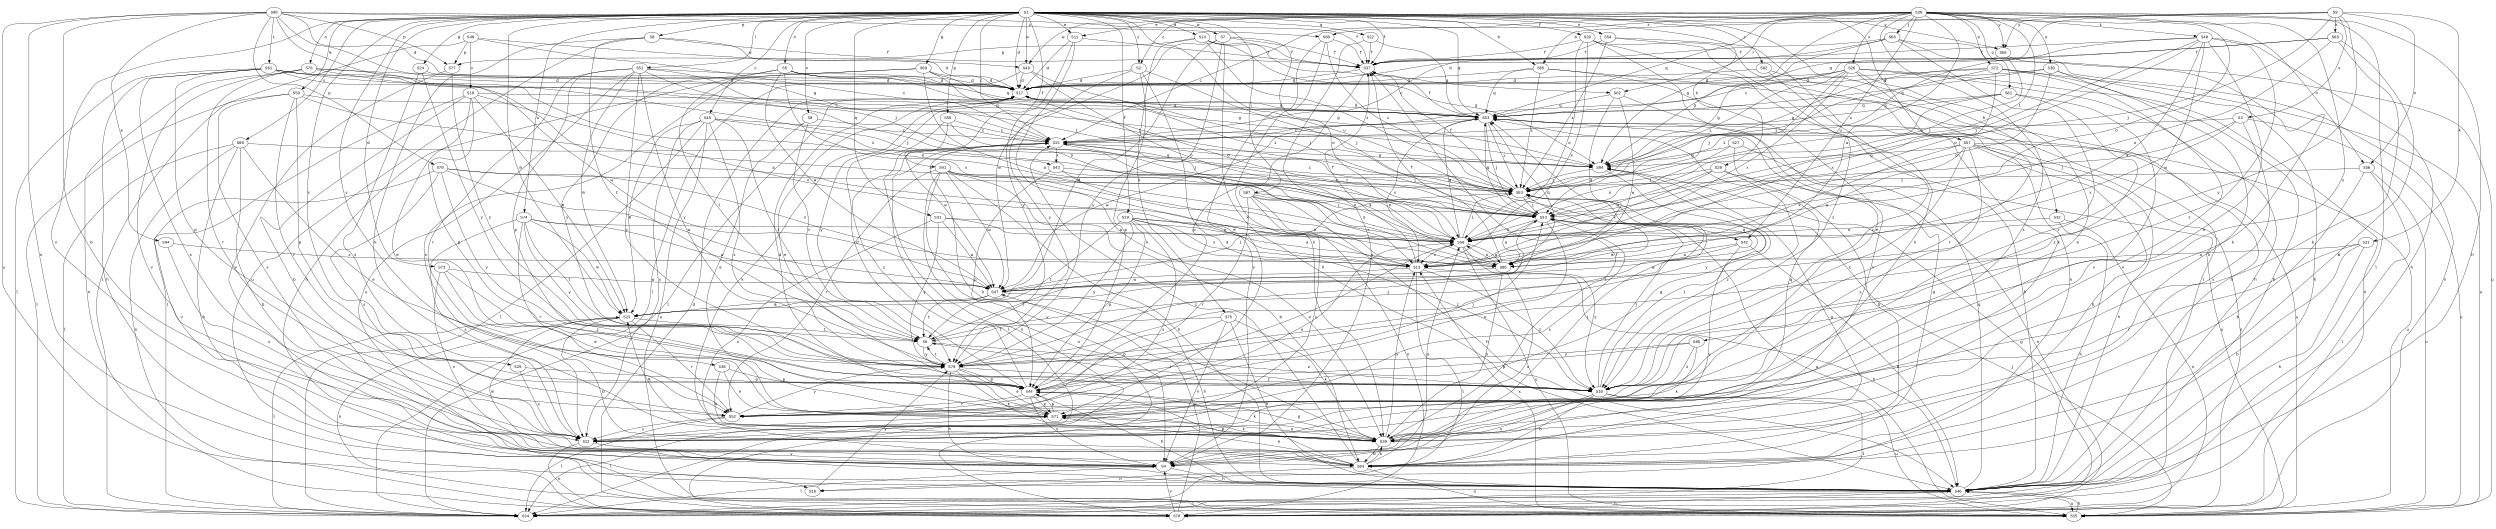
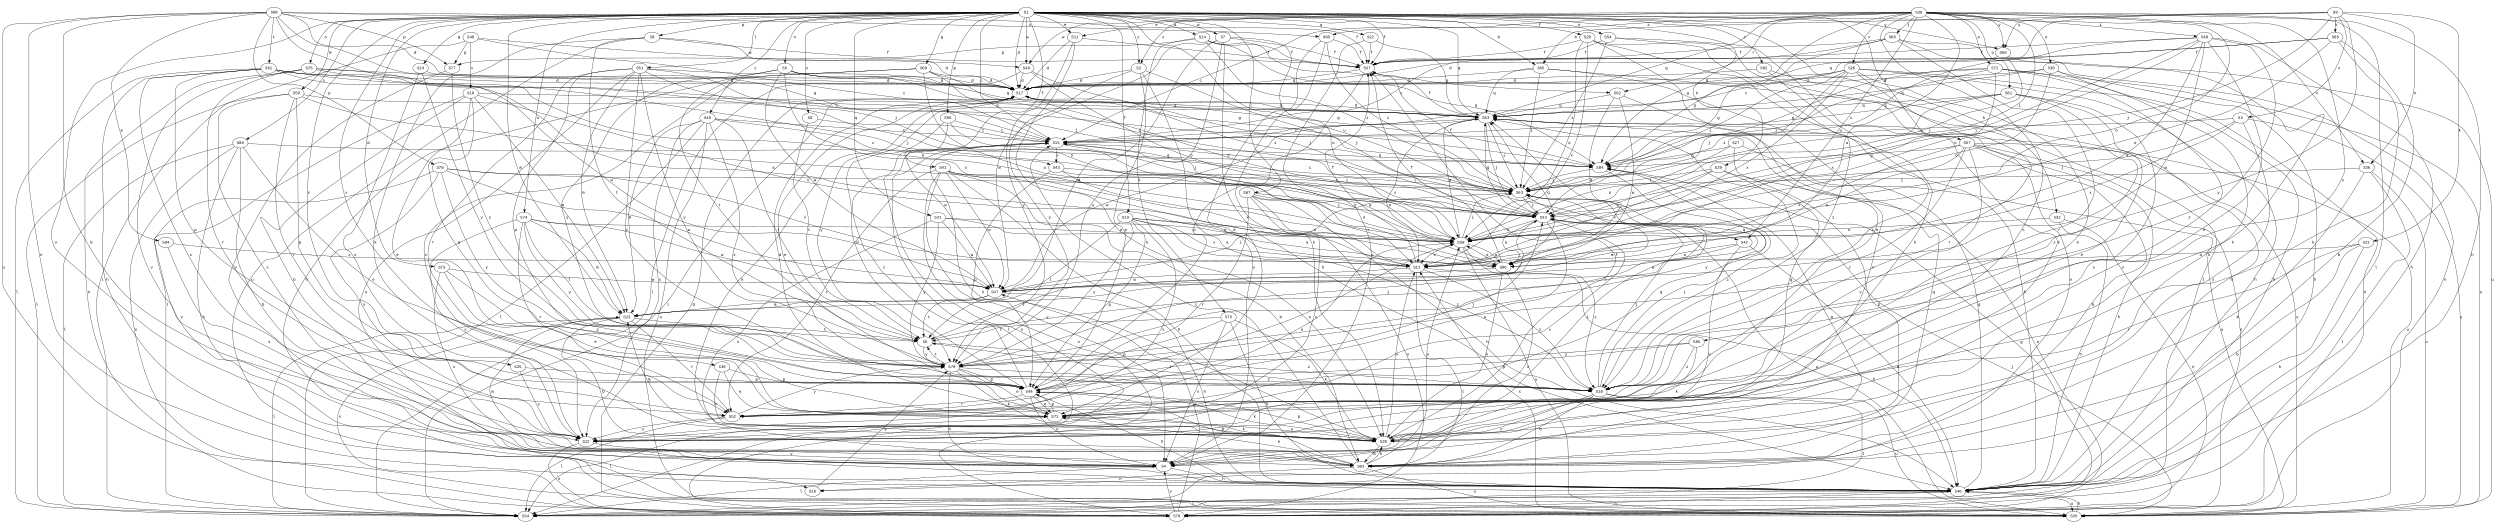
edge "S8" -> "S71": now "S81" -> "S71"
